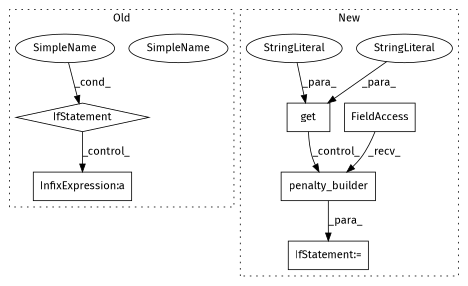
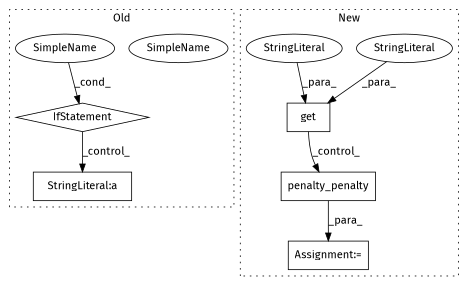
node "FieldAccess": removed
node "InfixExpression:a": label "InfixExpression:a" -> "StringLiteral:a"
node "penalty_builder": label "penalty_builder" -> "penalty_penalty"
node "IfStatement:=": label "IfStatement:=" -> "Assignment:="
